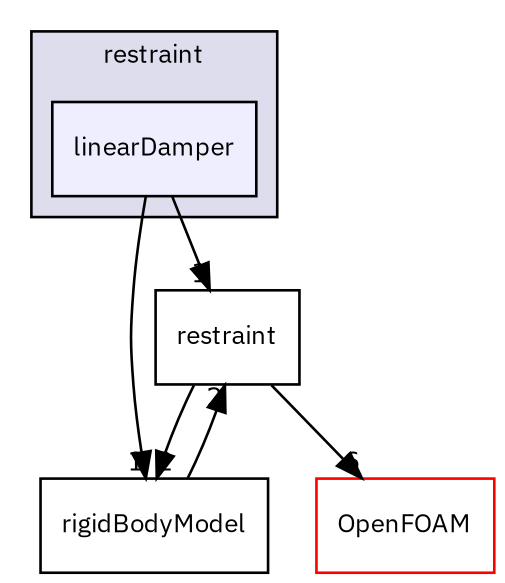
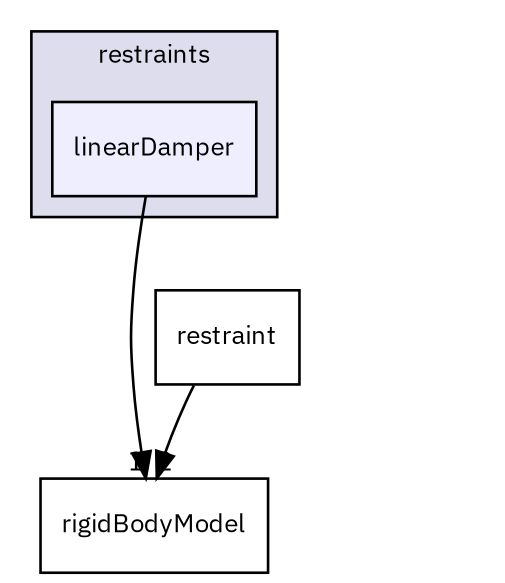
cluster "restraint": label "restraint" -> "restraints"
edge "linearDamper" -> "restraint": removed
edge "rigidBodyModel" -> "restraint": removed
node "OpenFOAM": removed
